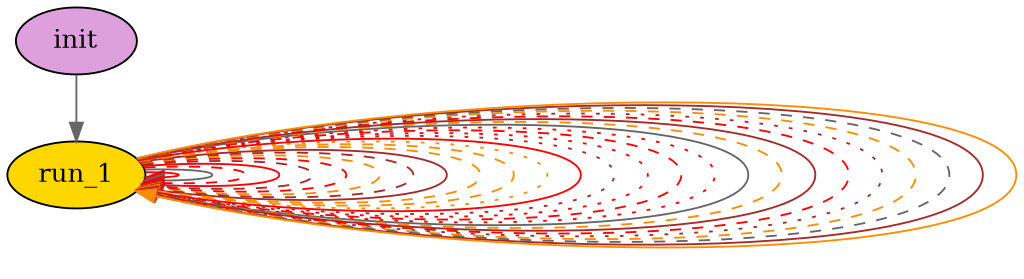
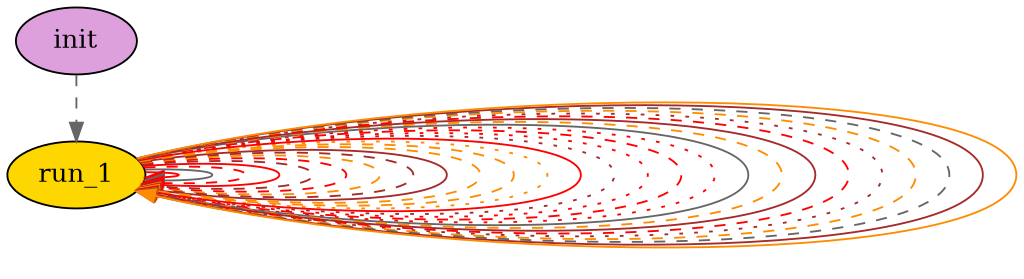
edge "init" -> "run_1": style solid -> dashed
